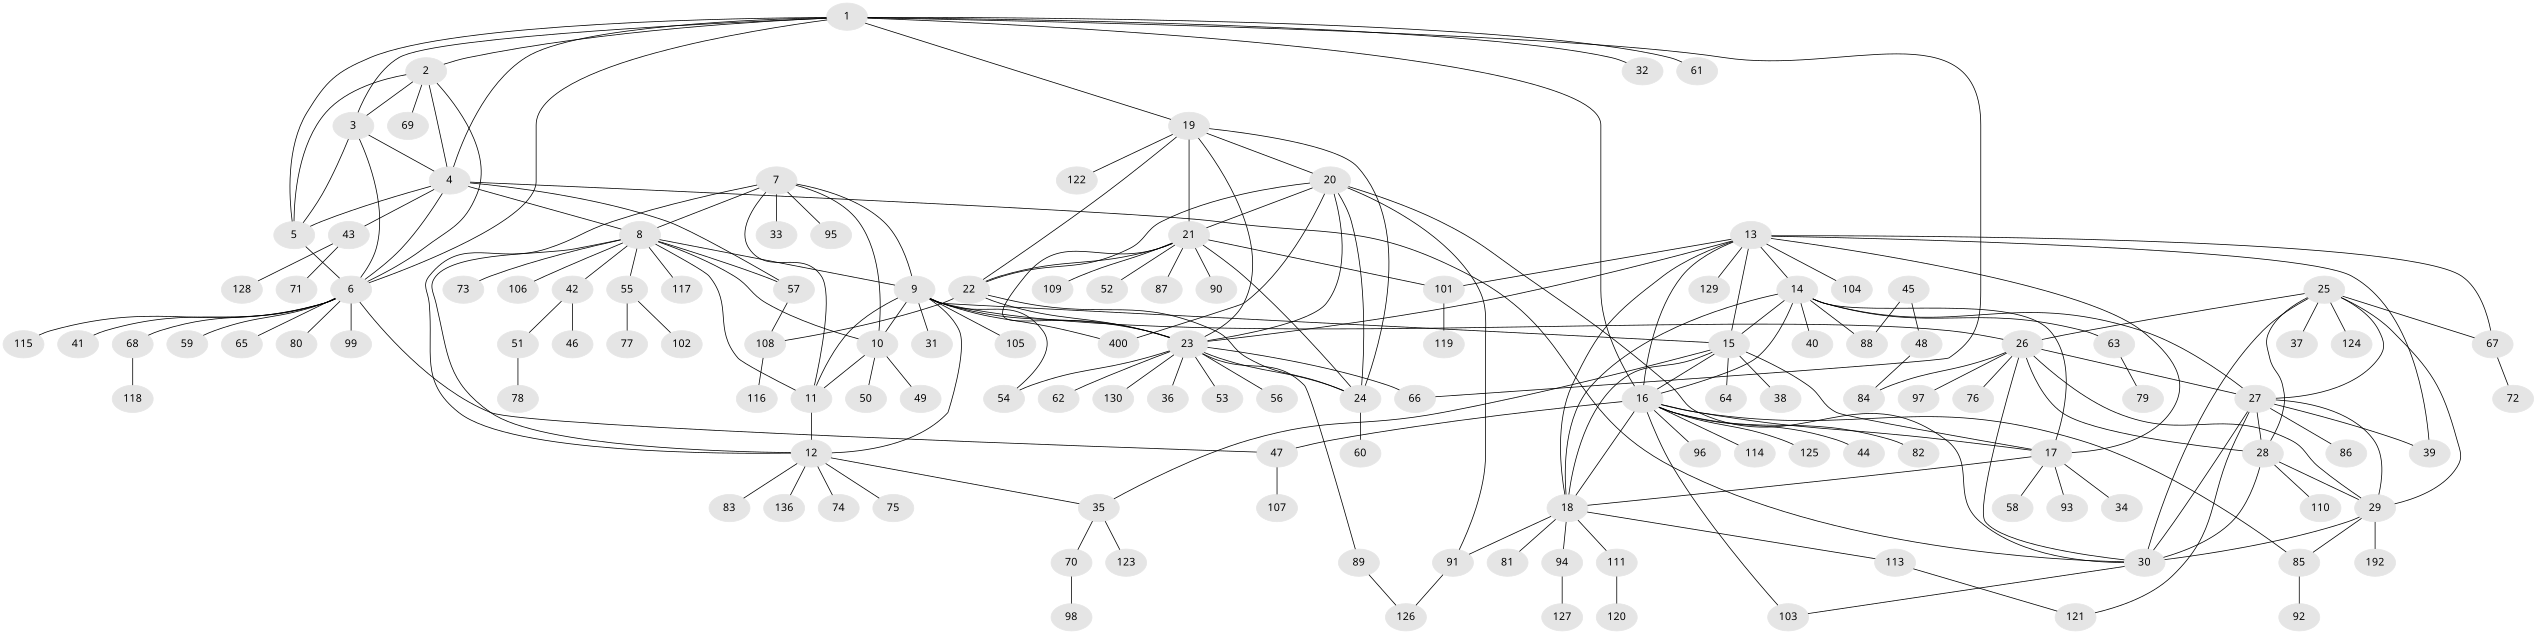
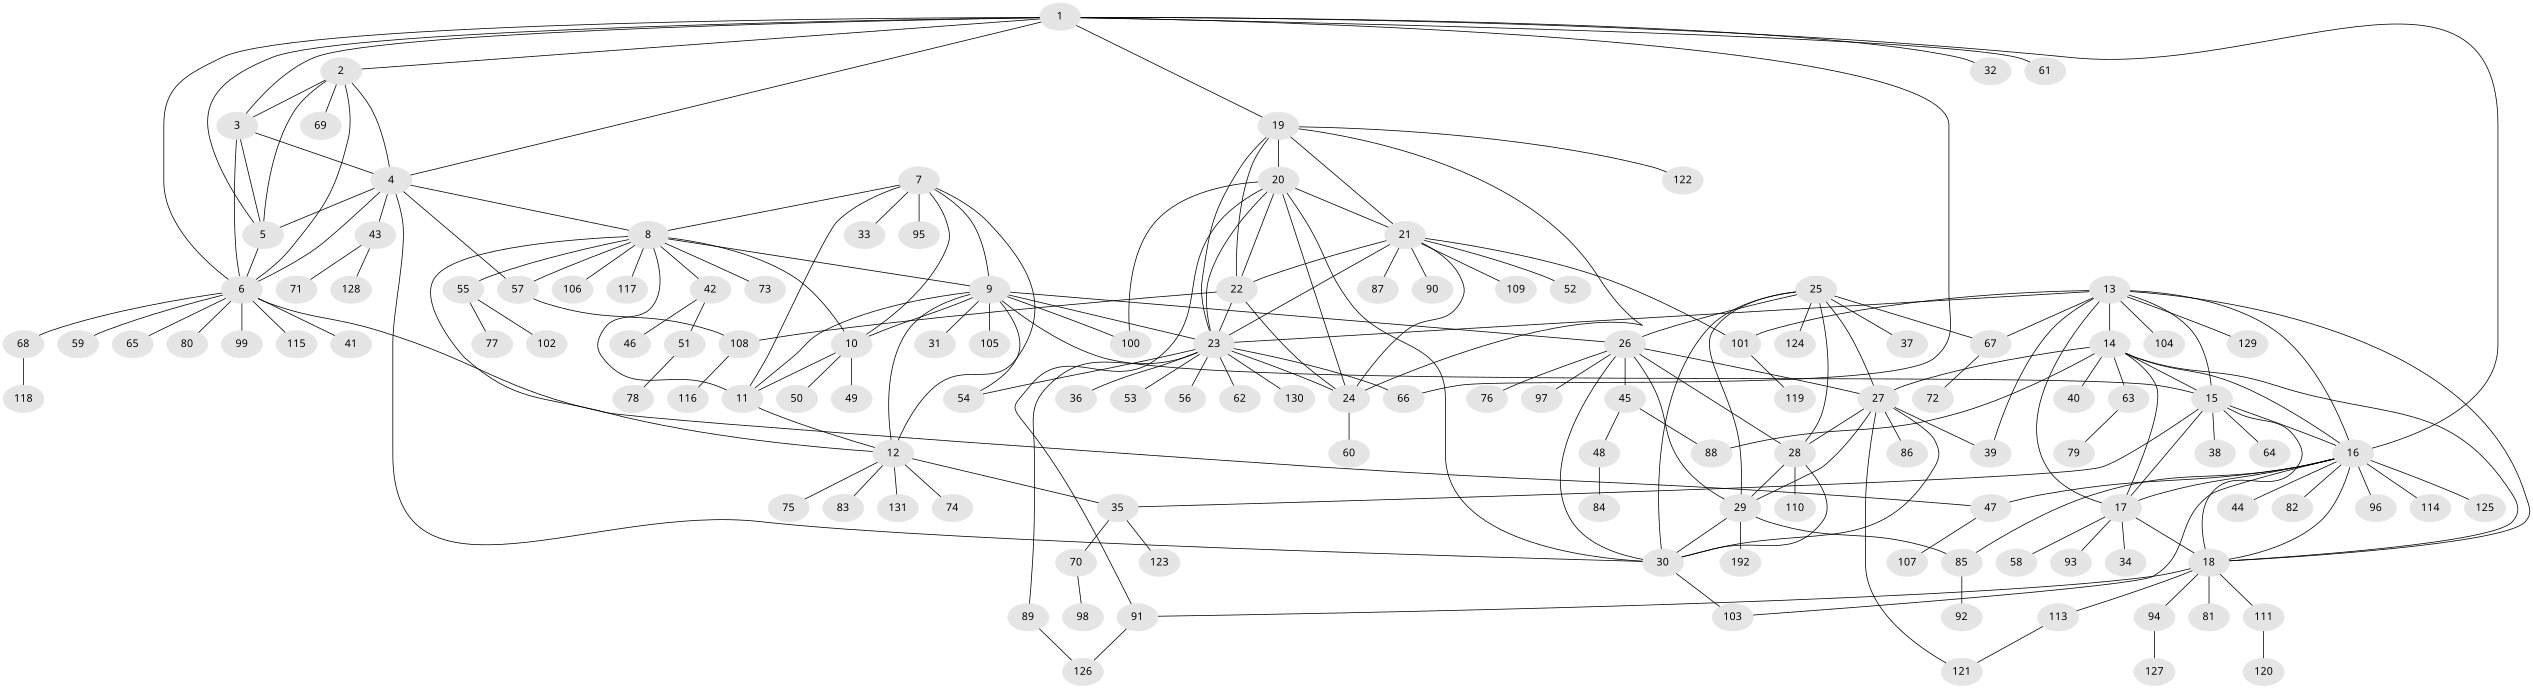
node "400": label "400" -> "100"
edge "26" -- "84": now "26" -- "45"
node "136": label "136" -> "131"
